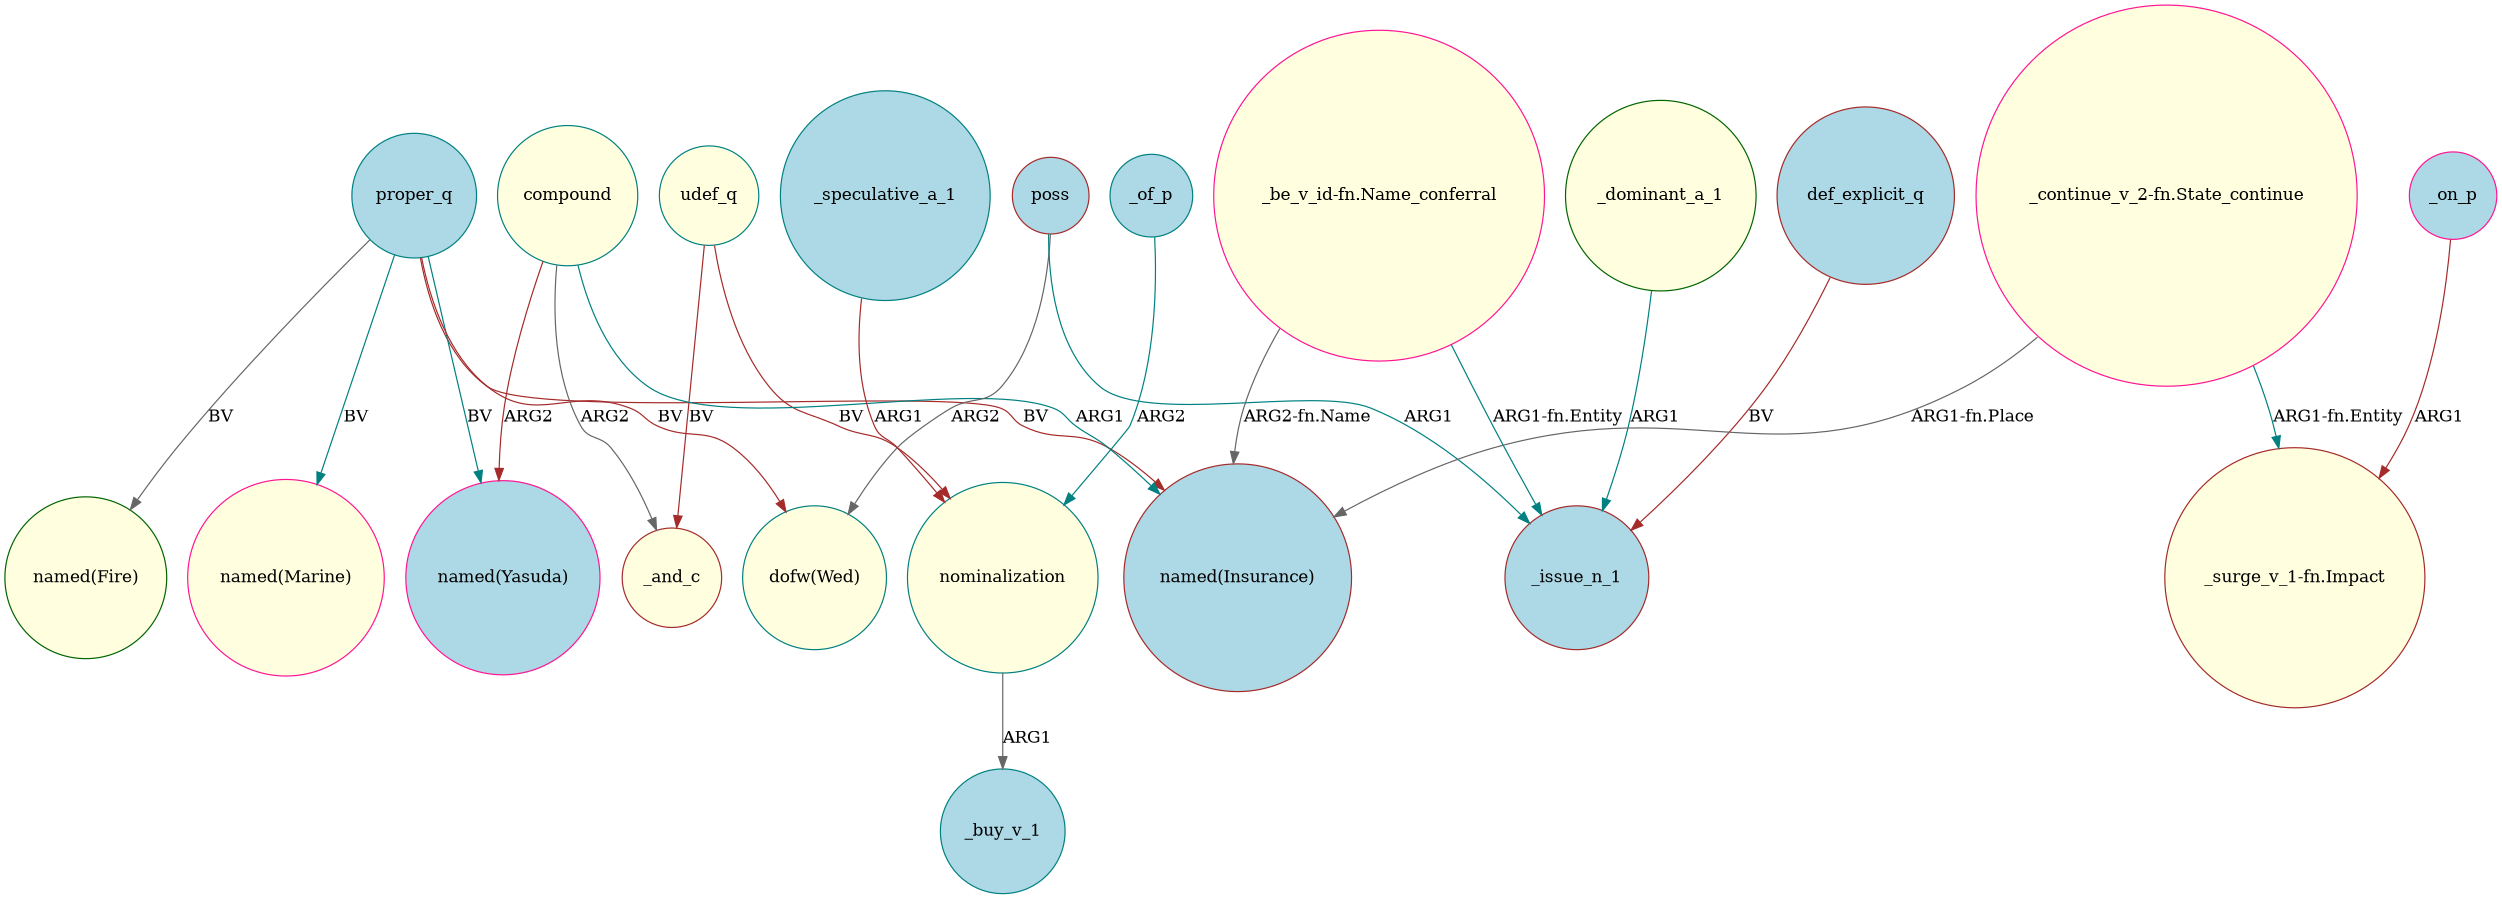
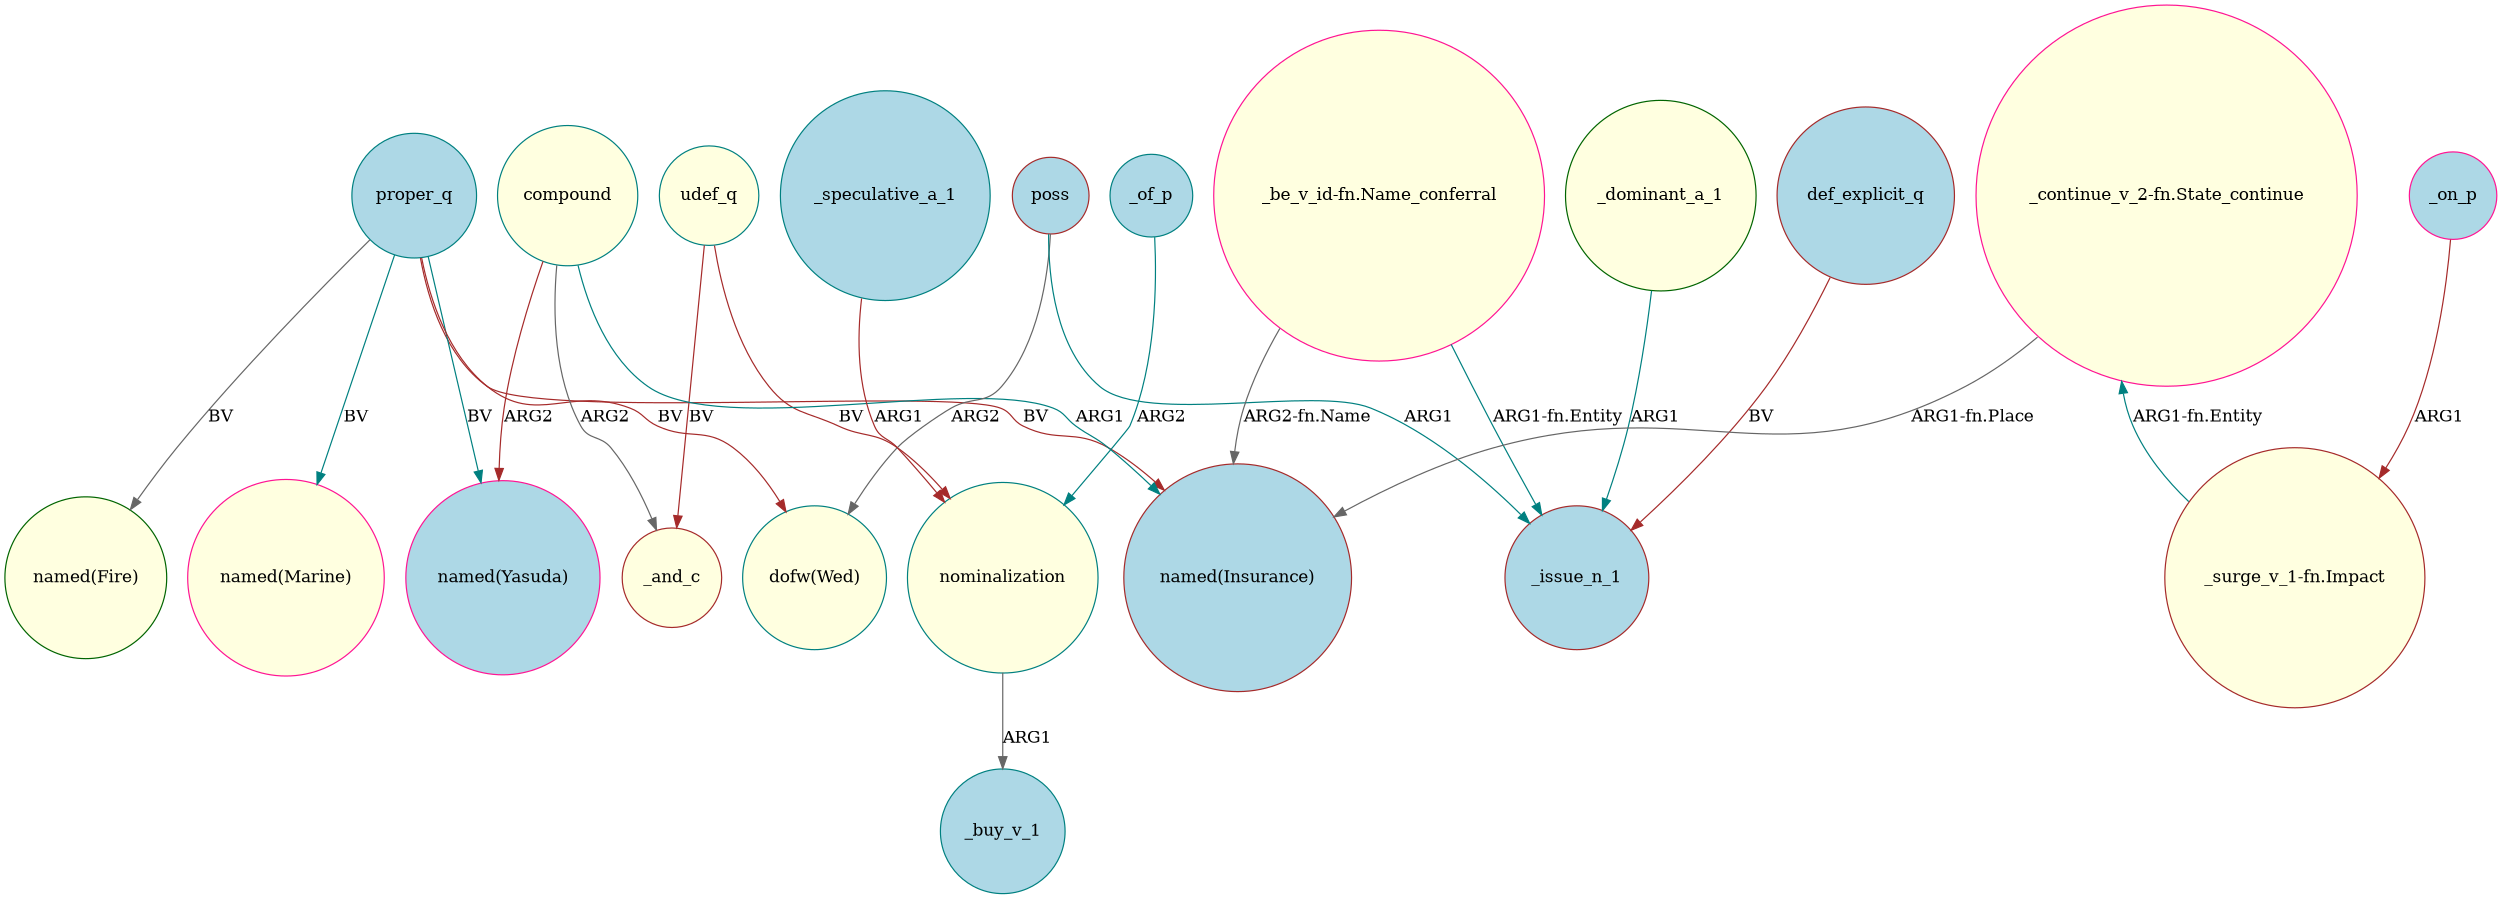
edge "_continue_v_2-fn.State_continue" -> "_surge_v_1-fn.Impact": reversed
